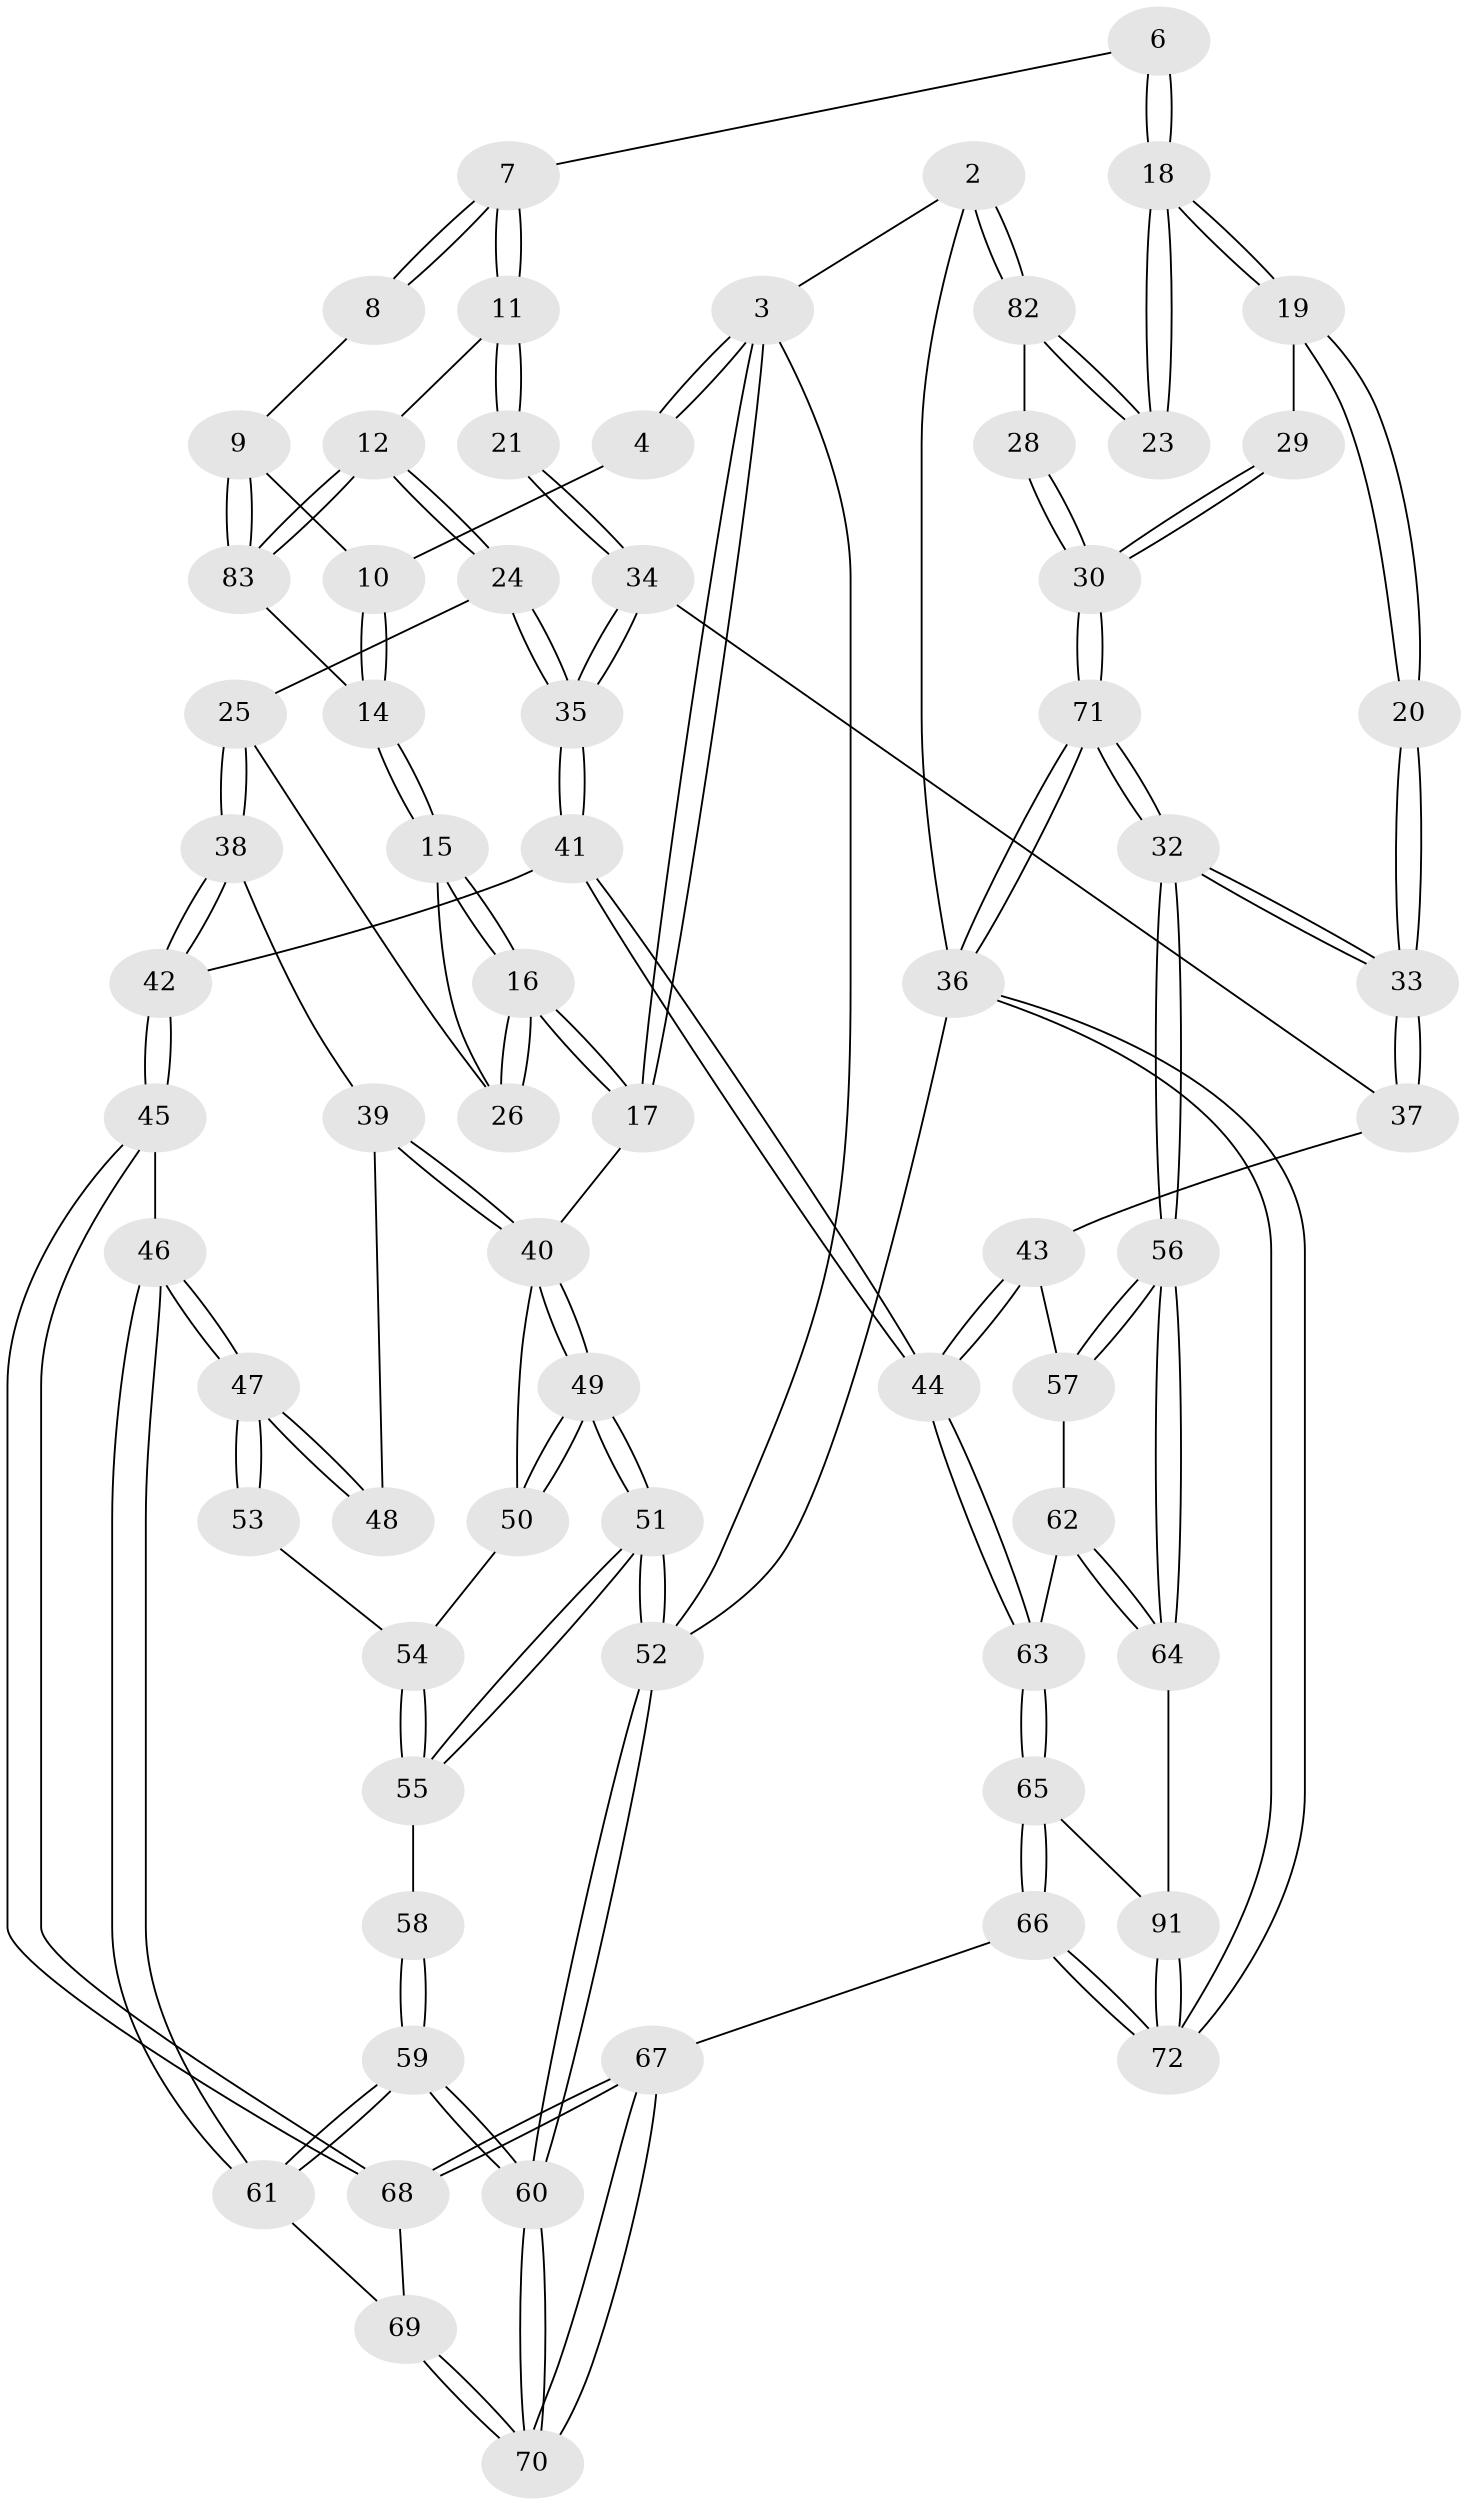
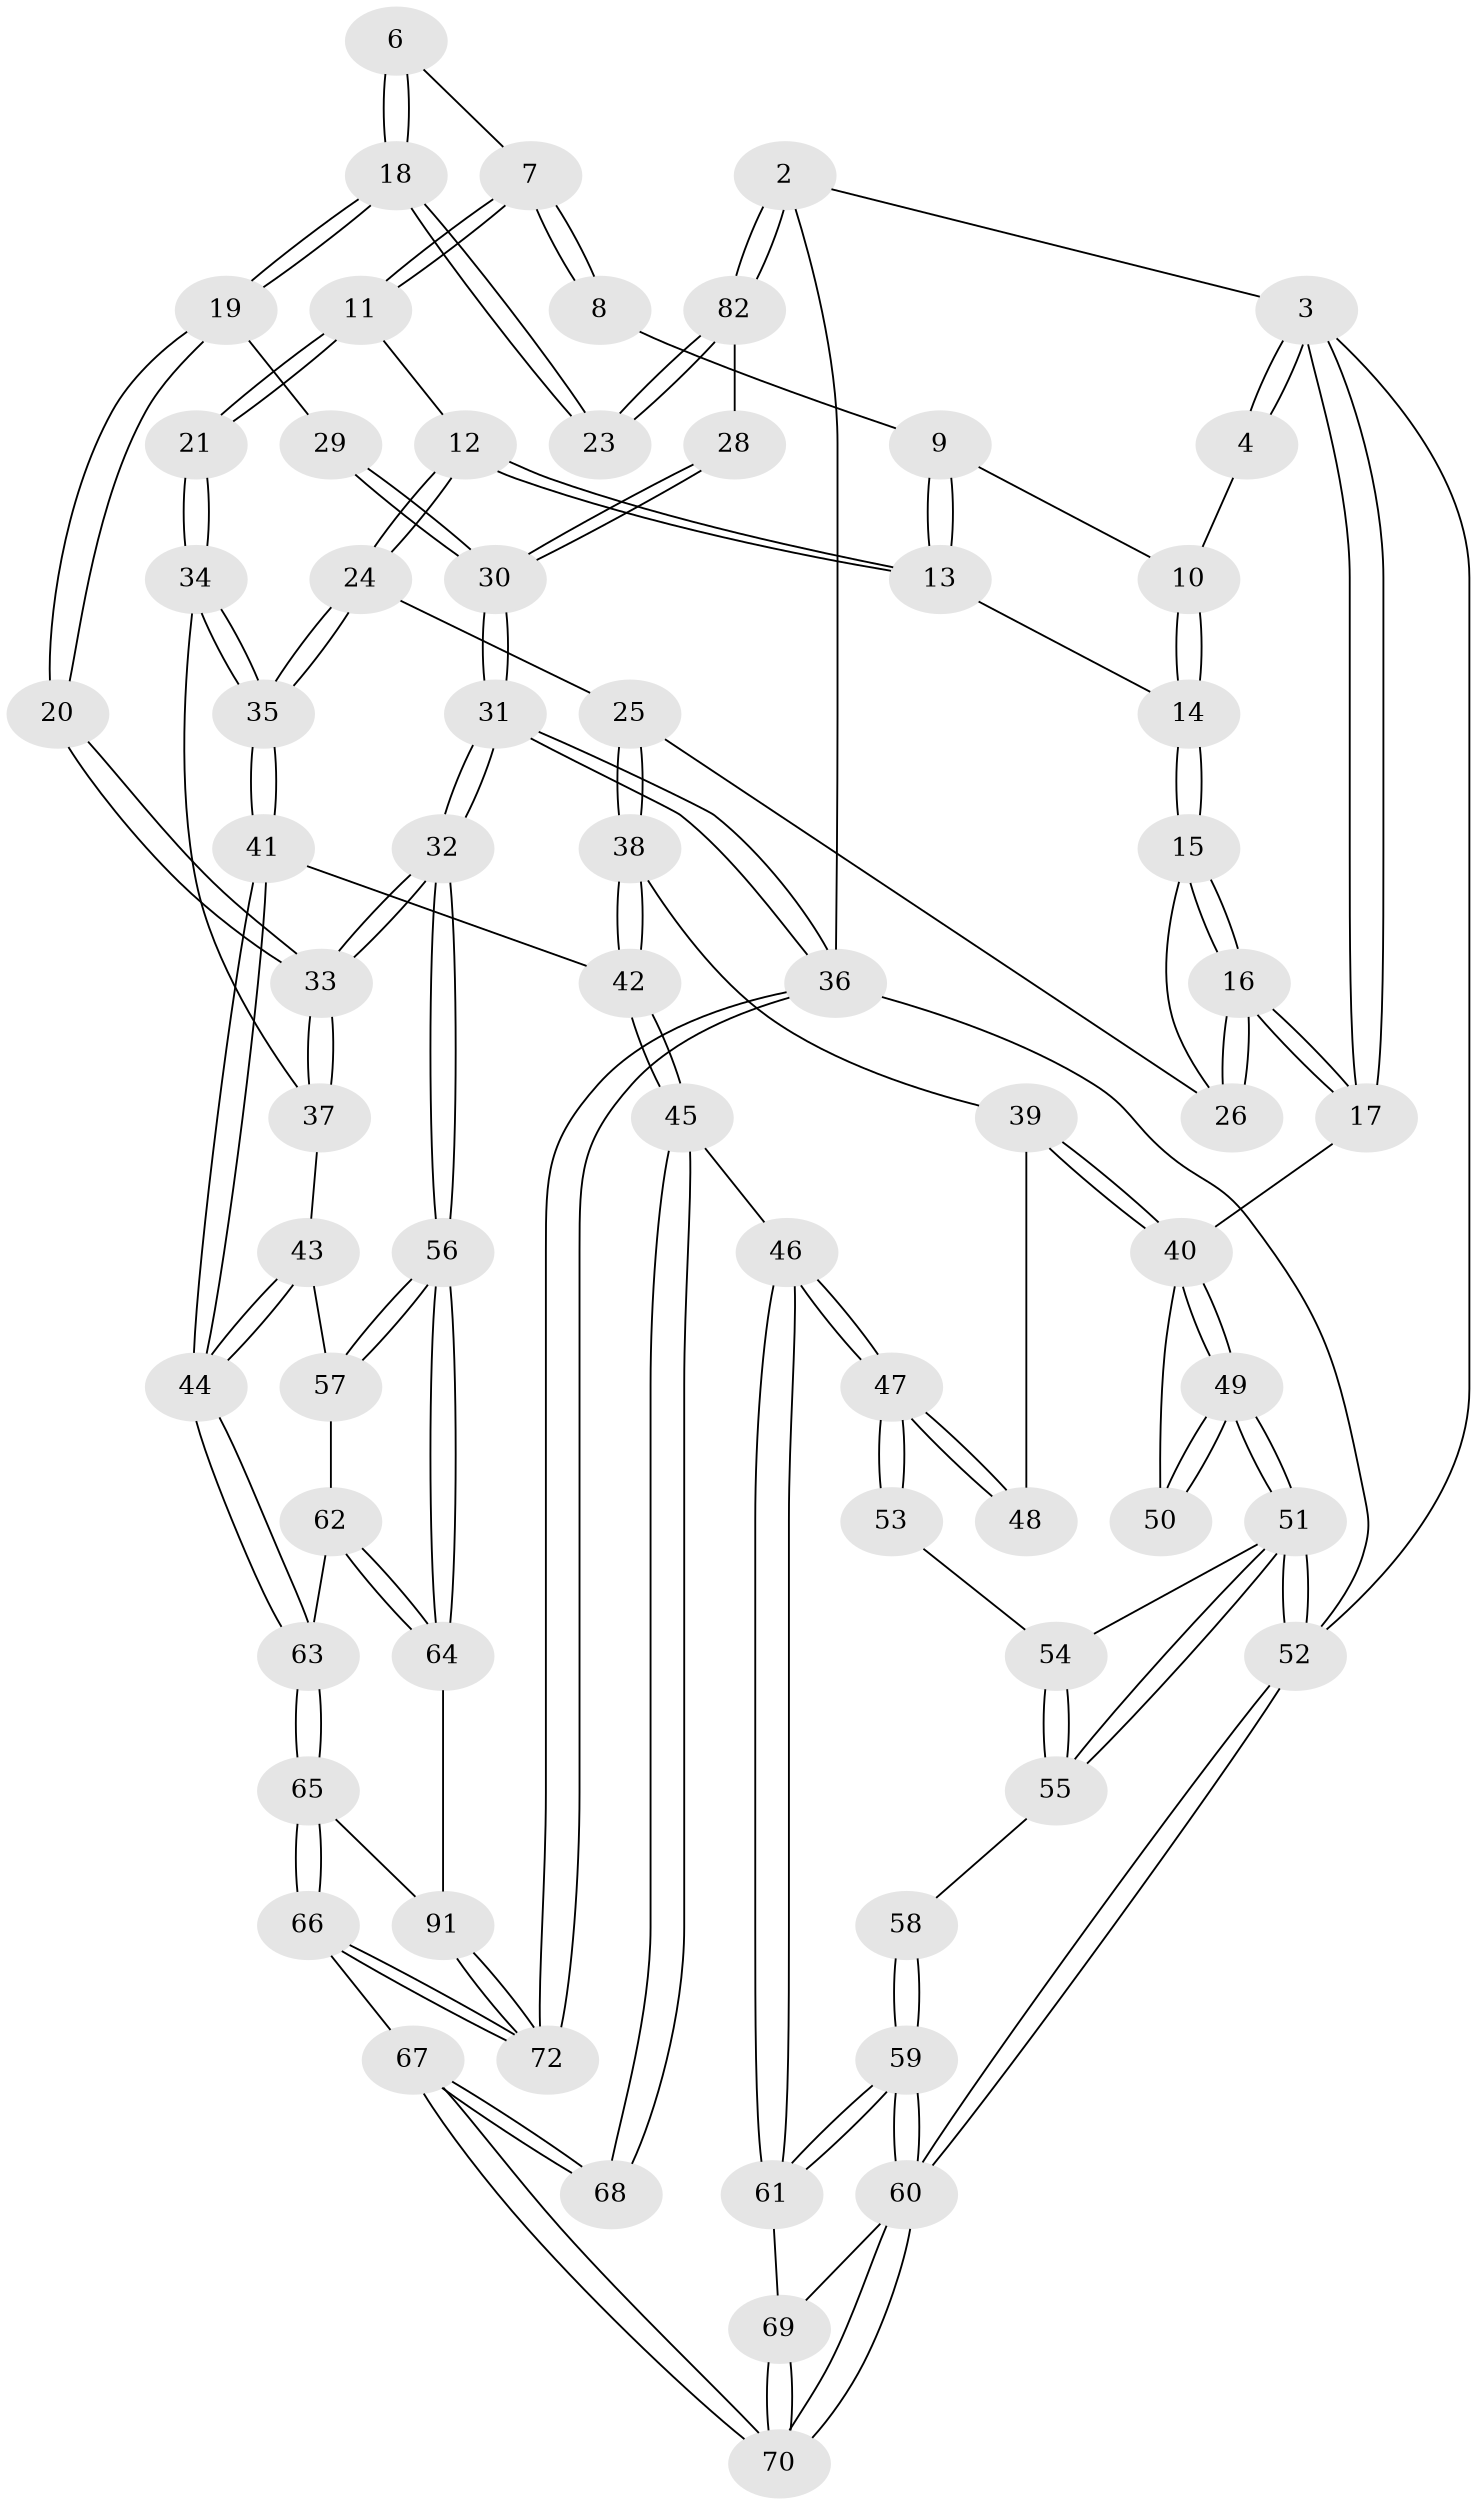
node "83": label "83" -> "13"
node "71": label "71" -> "31"
edge "50" -- "54": now "51" -- "54"
edge "68" -- "69": now "60" -- "69"
